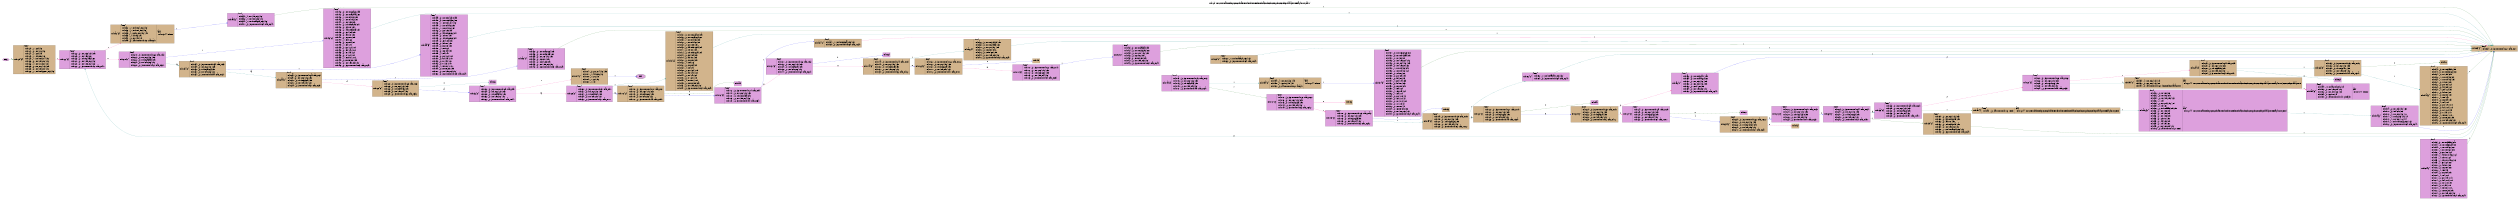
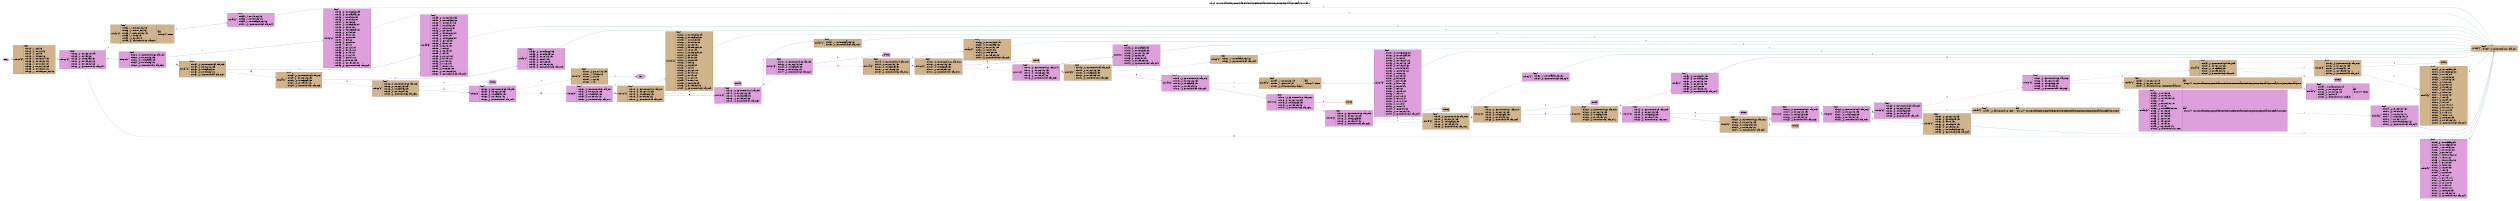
node "0x401795 [25]": added
node "Exit": label "Exit" -> "Users"
